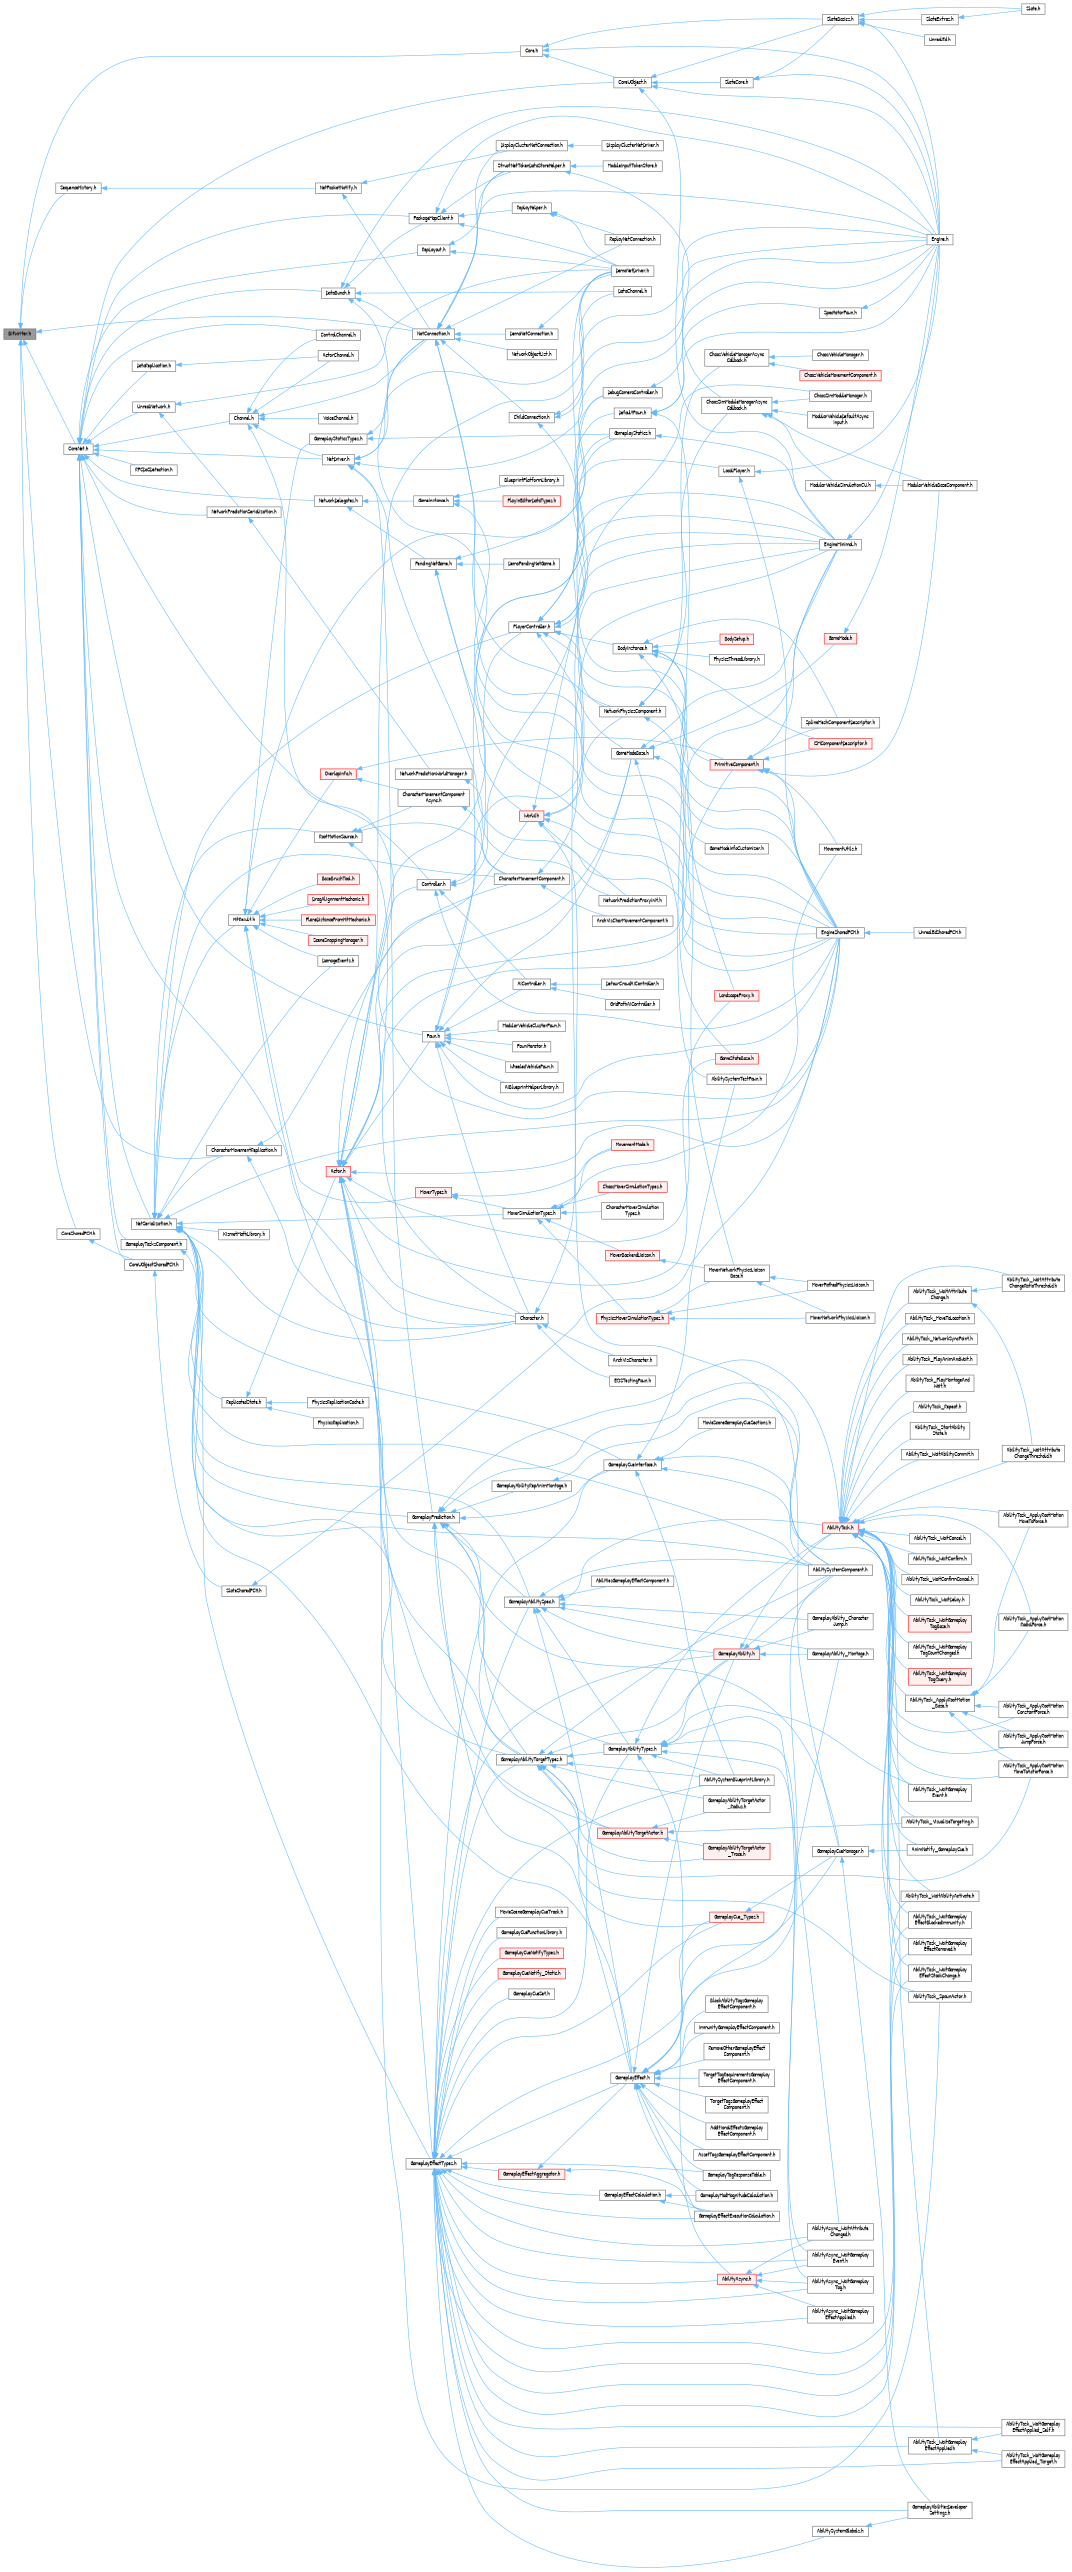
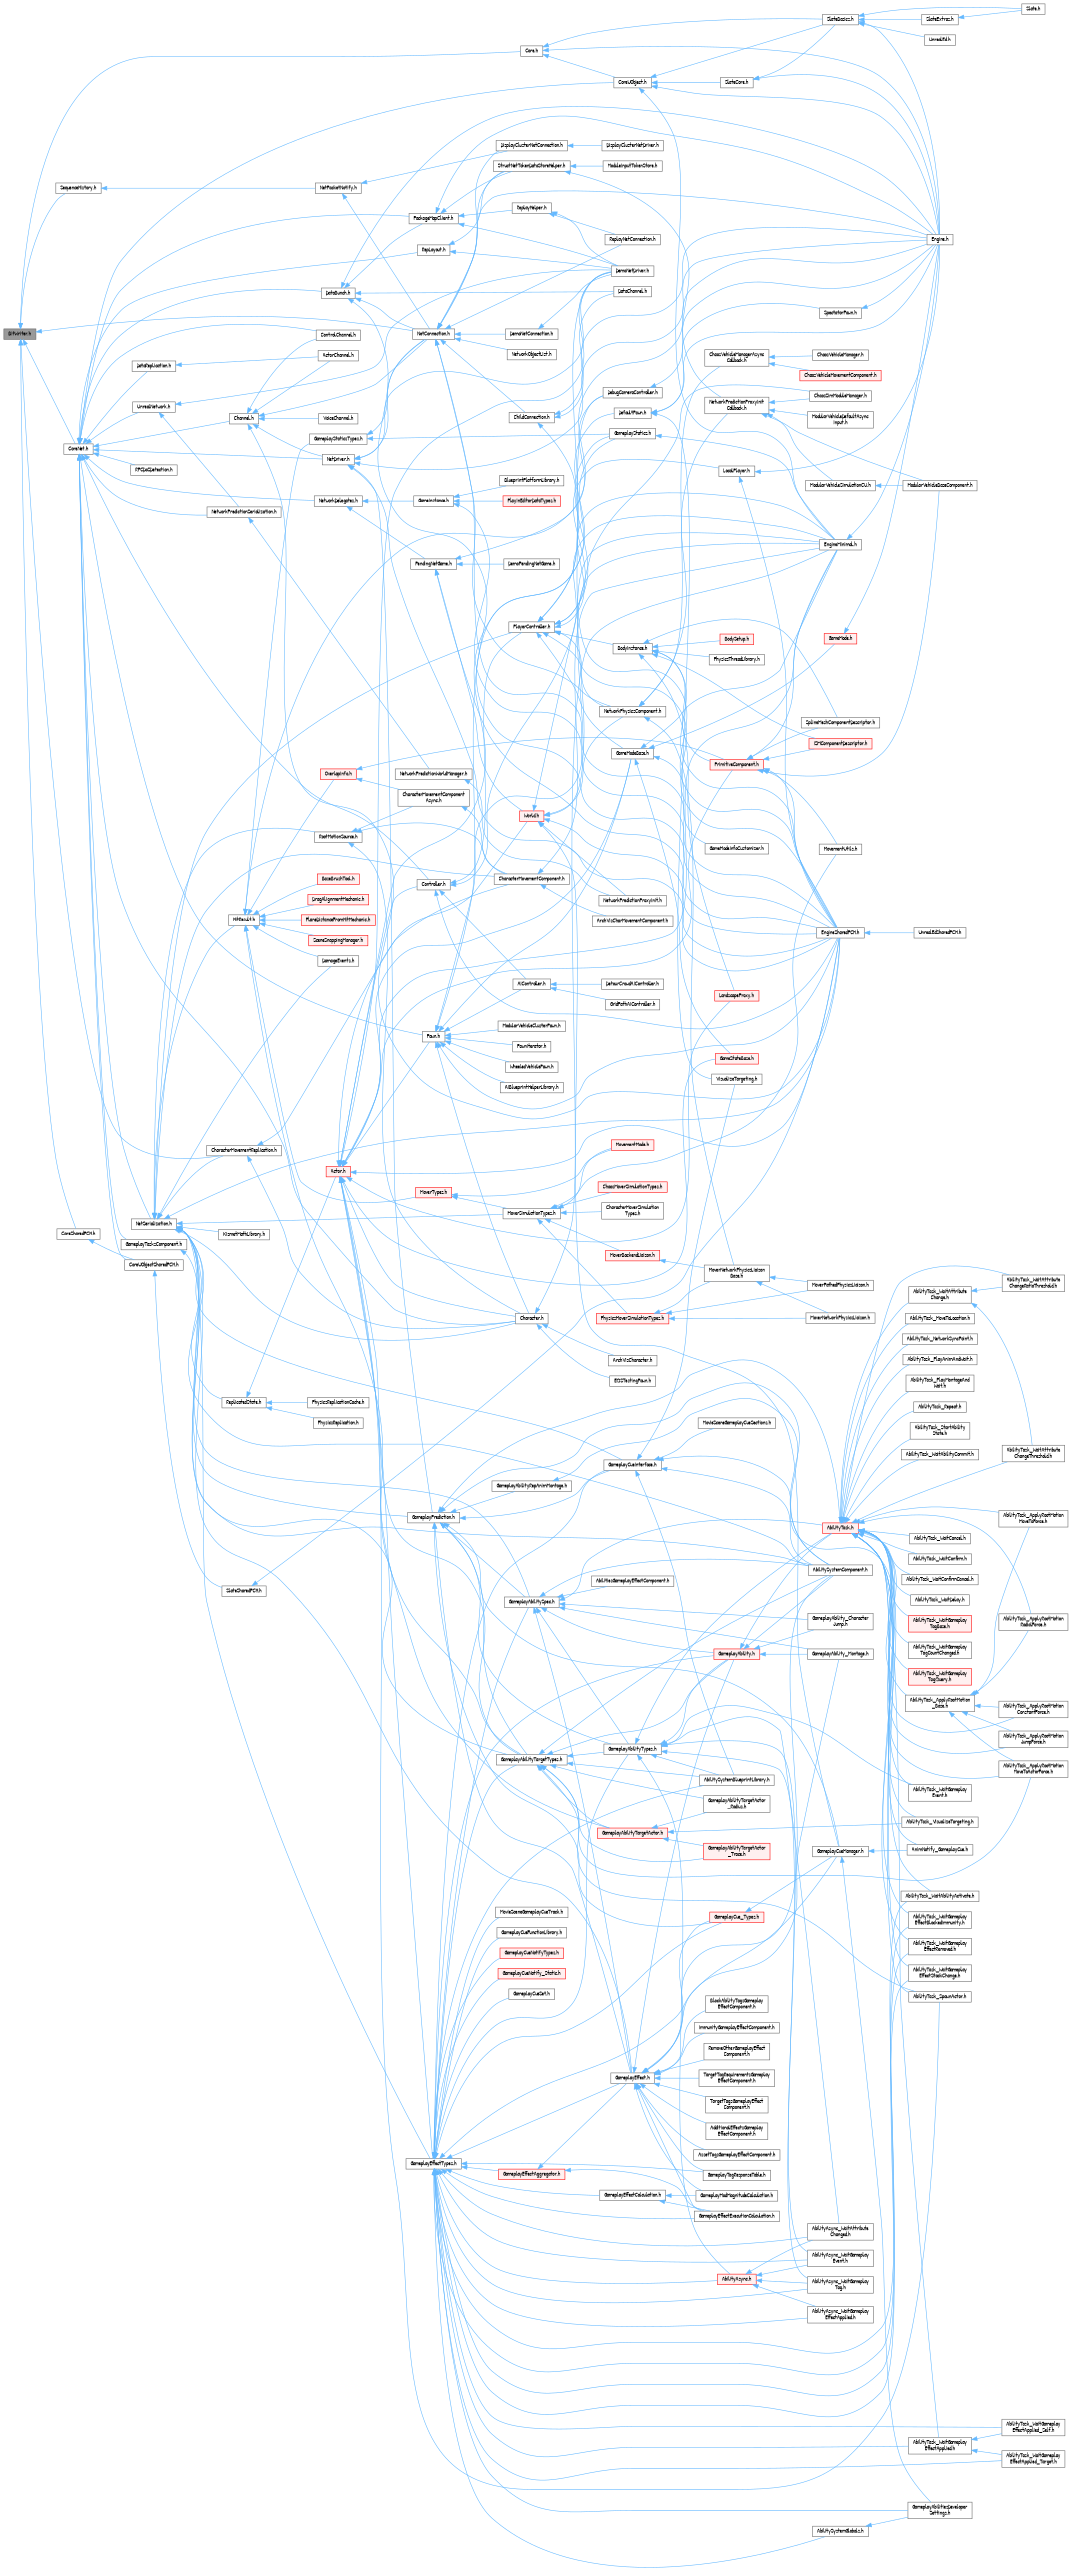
node "ChaosSimModuleManagerAsync Callback.h": label "ChaosSimModuleManagerAsync Callback.h" -> "NetworkPredictionProxyInit Callback.h"
node "AbilitySystemTestPawn.h": label "AbilitySystemTestPawn.h" -> "VisualizeTargeting.h"
